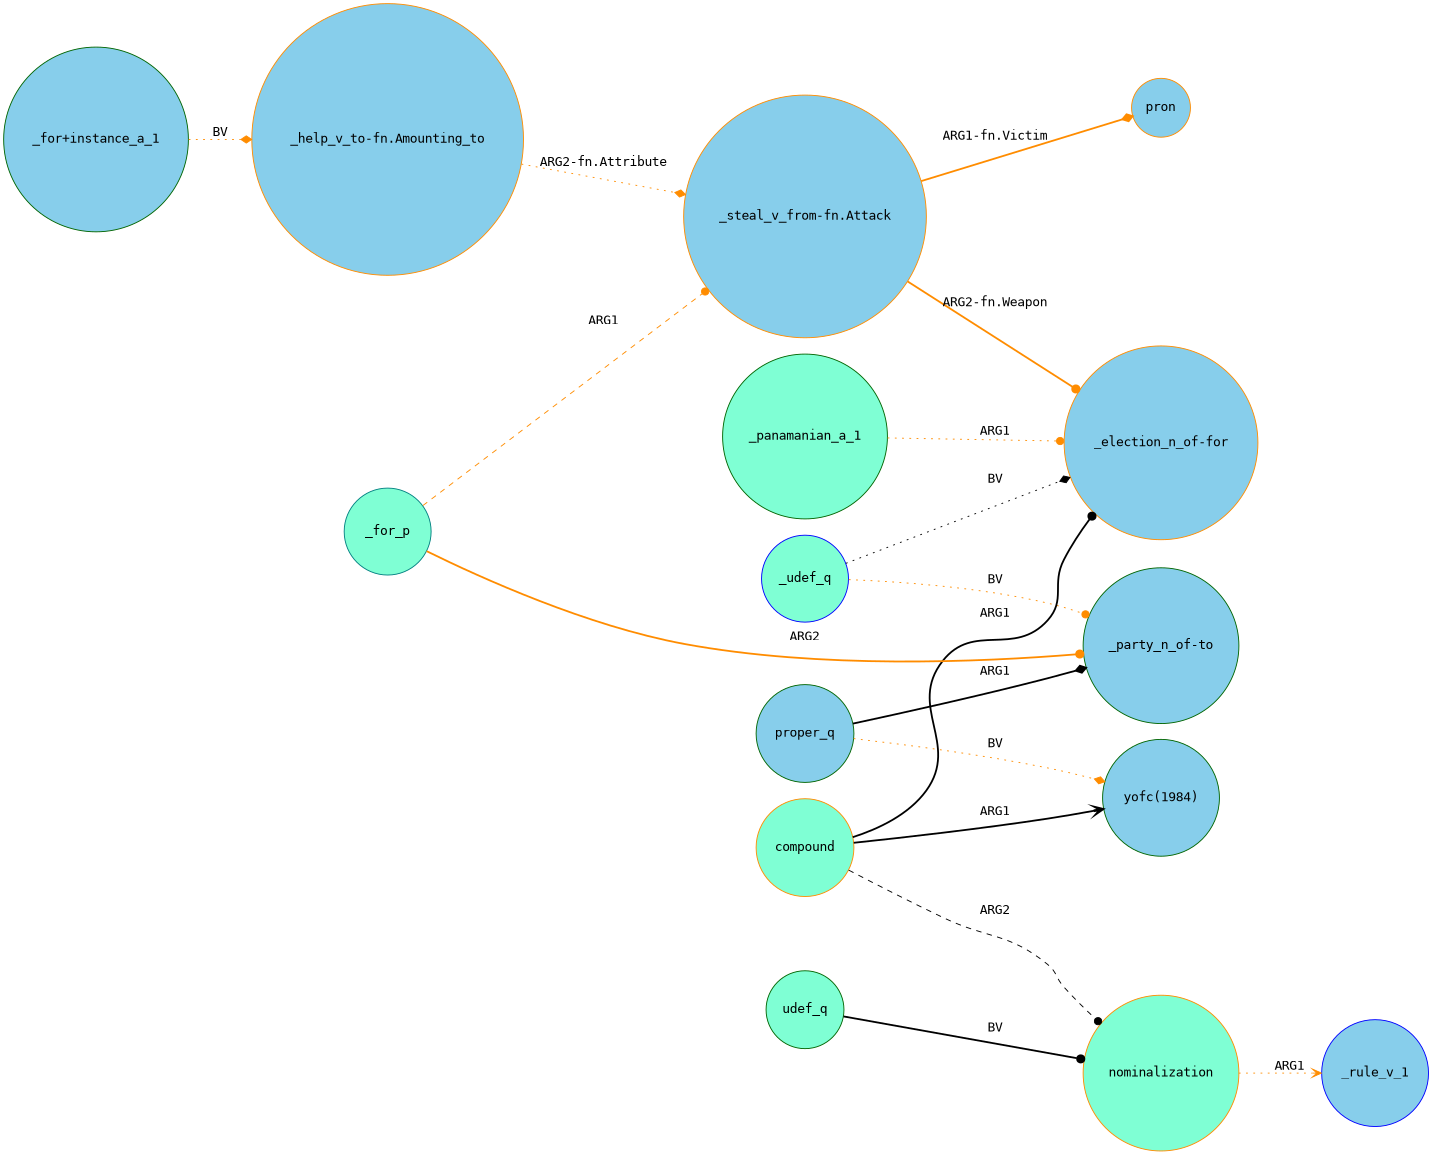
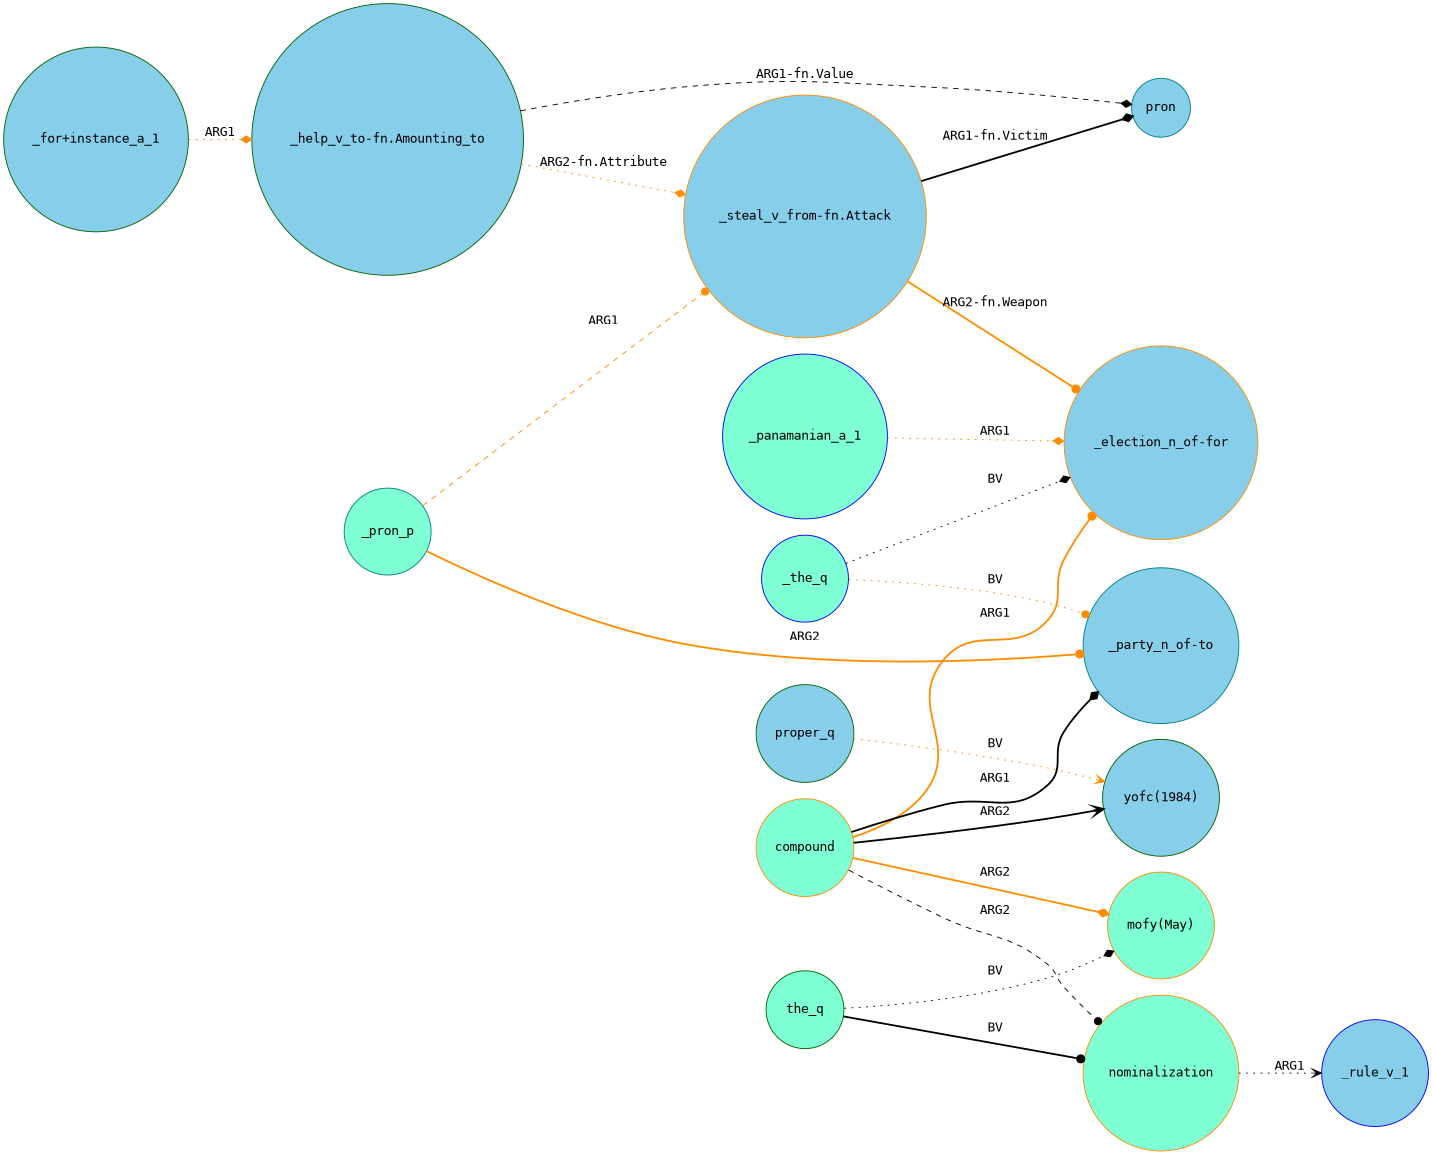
edge "_help_v_to-fn.Amounting_to" -> "pron": added, label "ARG1-fn.Value"
node "pron": color darkorange -> teal
edge "_for+instance_a_1" -> "_help_v_to-fn.Amounting_to": label "BV" -> "ARG1"
node "_help_v_to-fn.Amounting_to": color darkorange -> darkgreen
edge "_steal_v_from-fn.Attack" -> "pron": color darkorange -> black
node "_panamanian_a_1": color darkgreen -> blue
edge "_panamanian_a_1" -> "_election_n_of-for": arrowhead dot -> diamond
node "_for_p": label "_for_p" -> "_pron_p"
node "_udef_q": label "_udef_q" -> "_the_q"
node "_party_n_of-to": color darkgreen -> teal
edge "compound" -> "_election_n_of-for": color black -> darkorange
edge "proper_q" -> "_party_n_of-to": now "compound" -> "_party_n_of-to"
edge "proper_q" -> "yofc(1984)": arrowhead diamond -> vee
edge "compound" -> "yofc(1984)": label "ARG1" -> "ARG2"
node "mofy(May)": added
node "udef_q": label "udef_q" -> "the_q"
edge "nominalization" -> "_rule_v_1": color darkorange -> black
